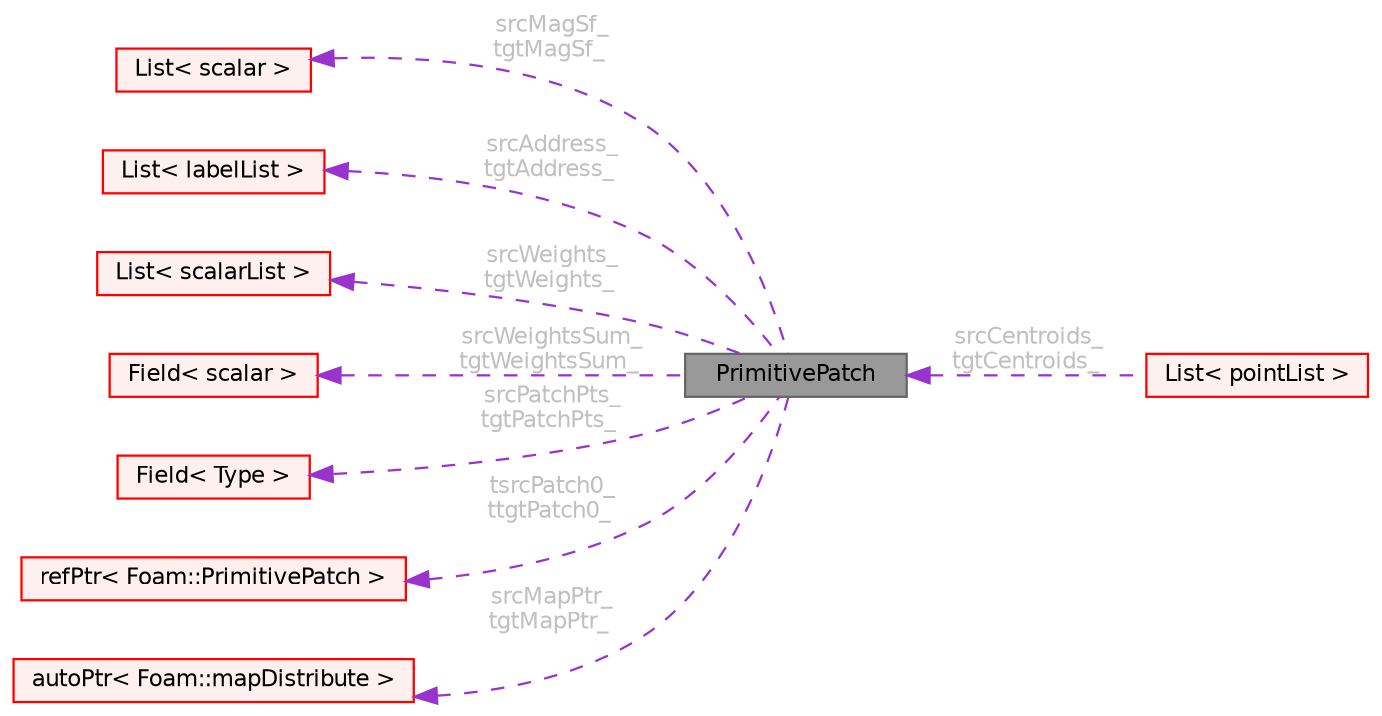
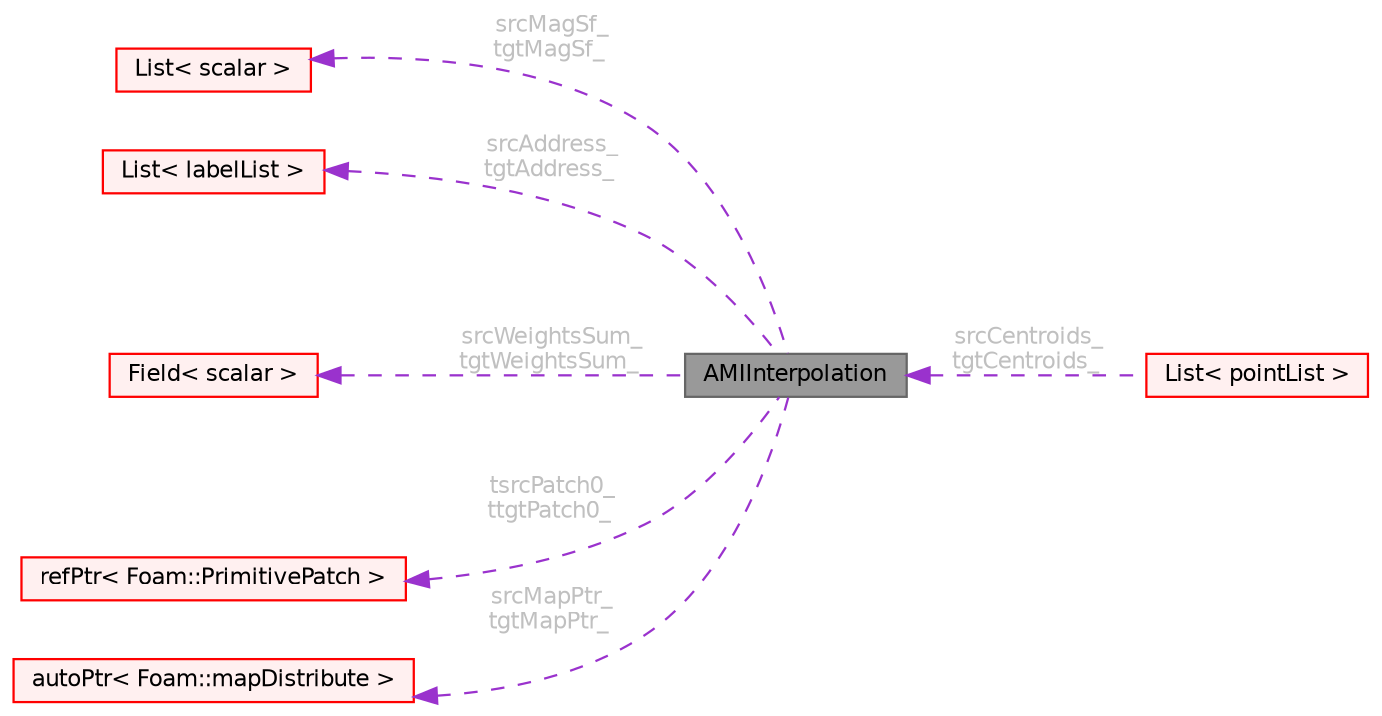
node "List< scalarList >": removed
node "PrimitivePatch": label "PrimitivePatch" -> "AMIInterpolation"
node "Field< Type >": removed
